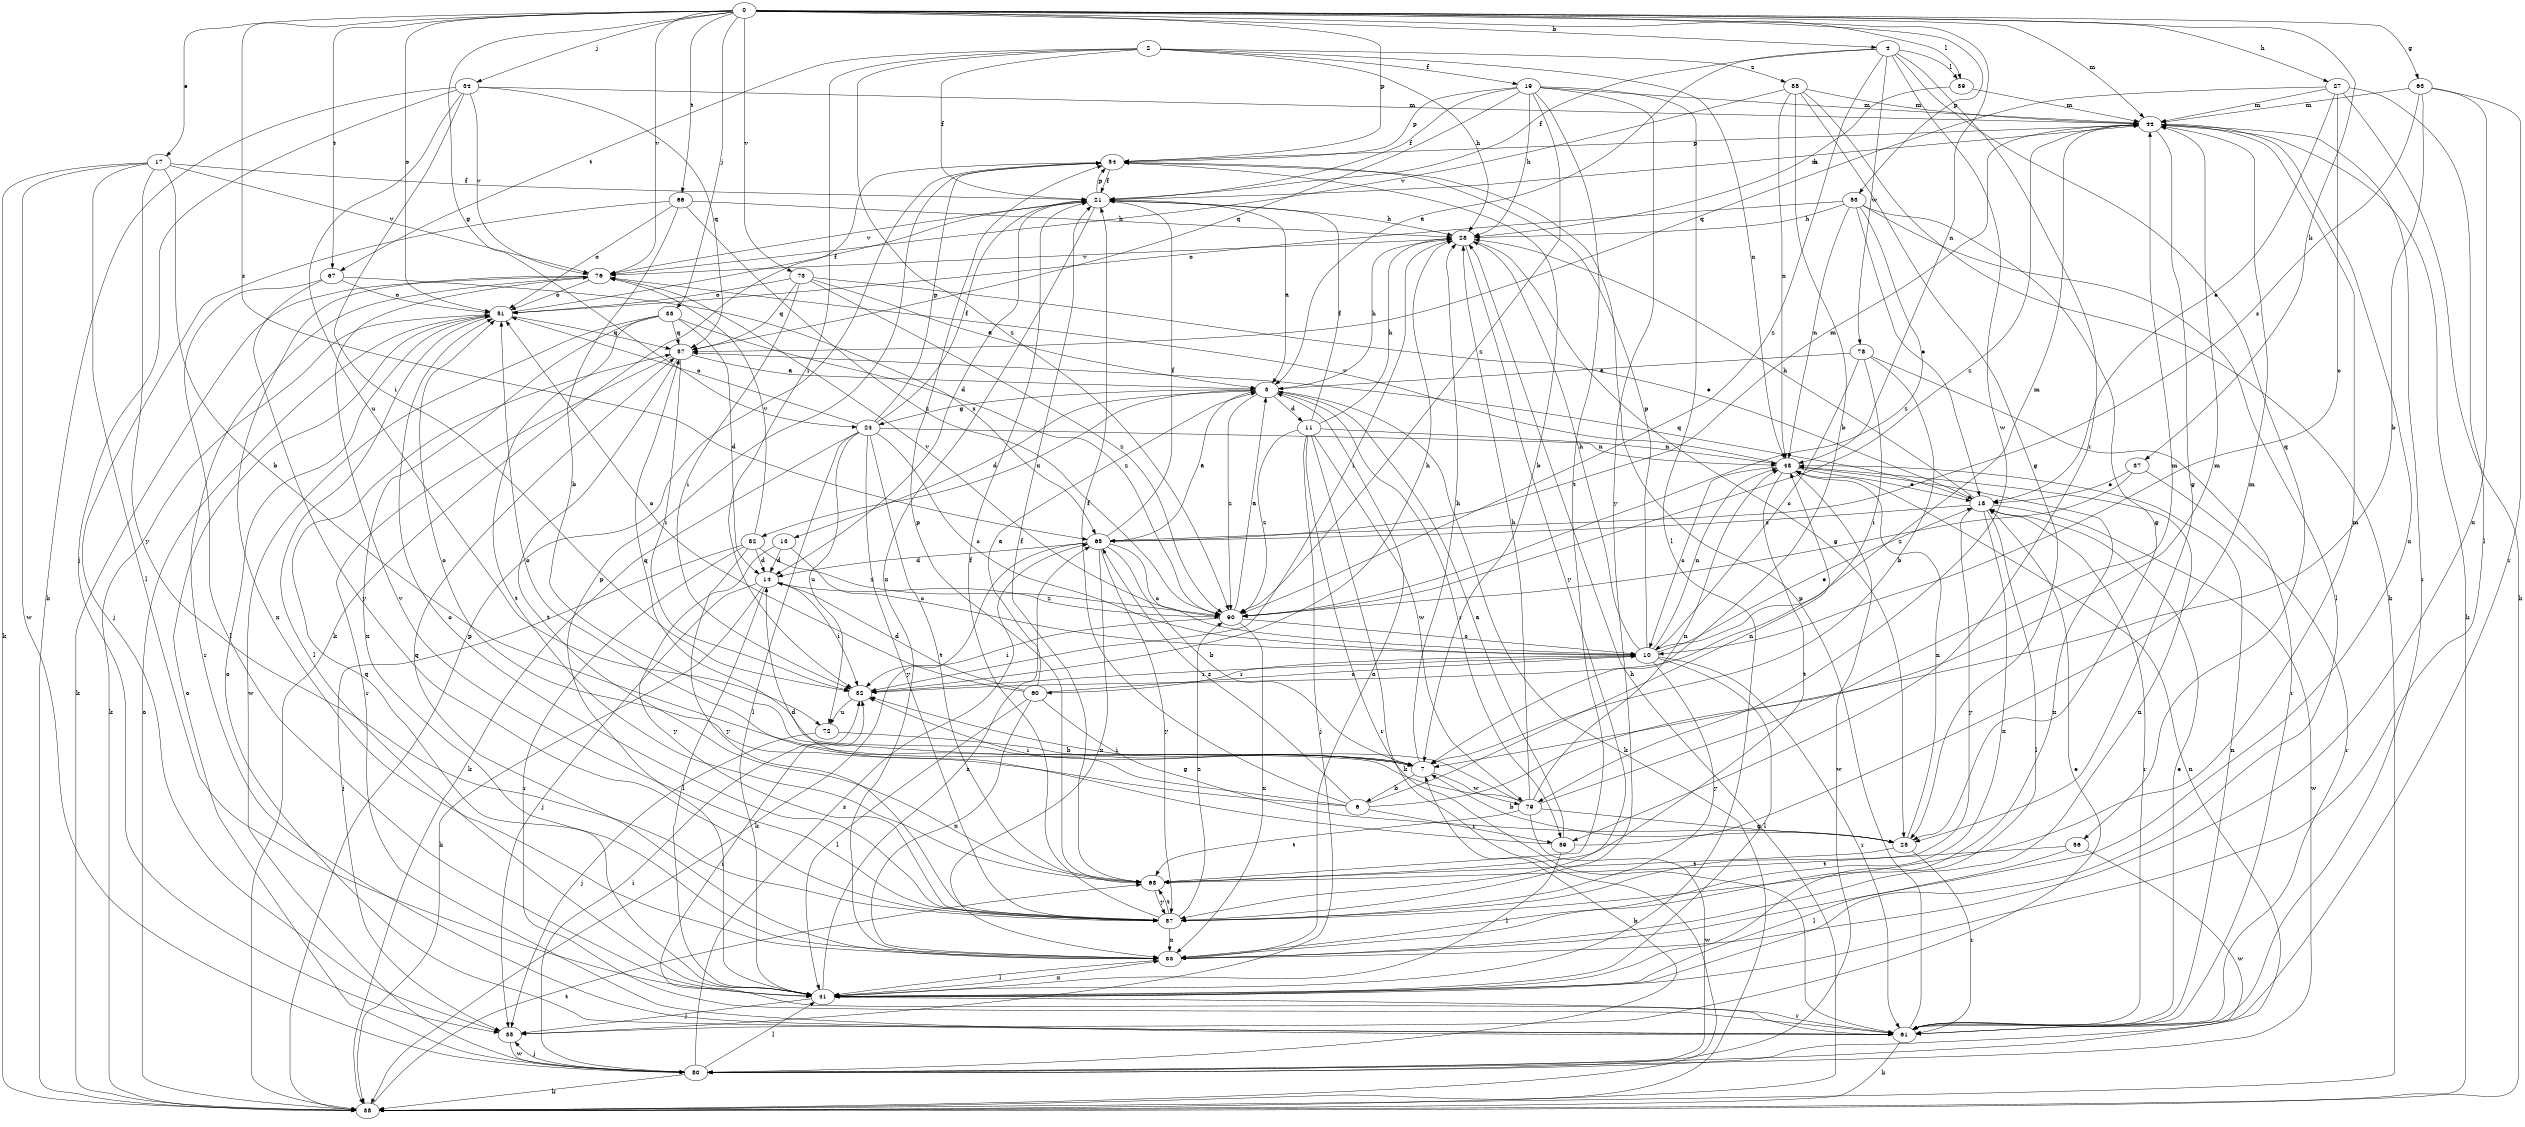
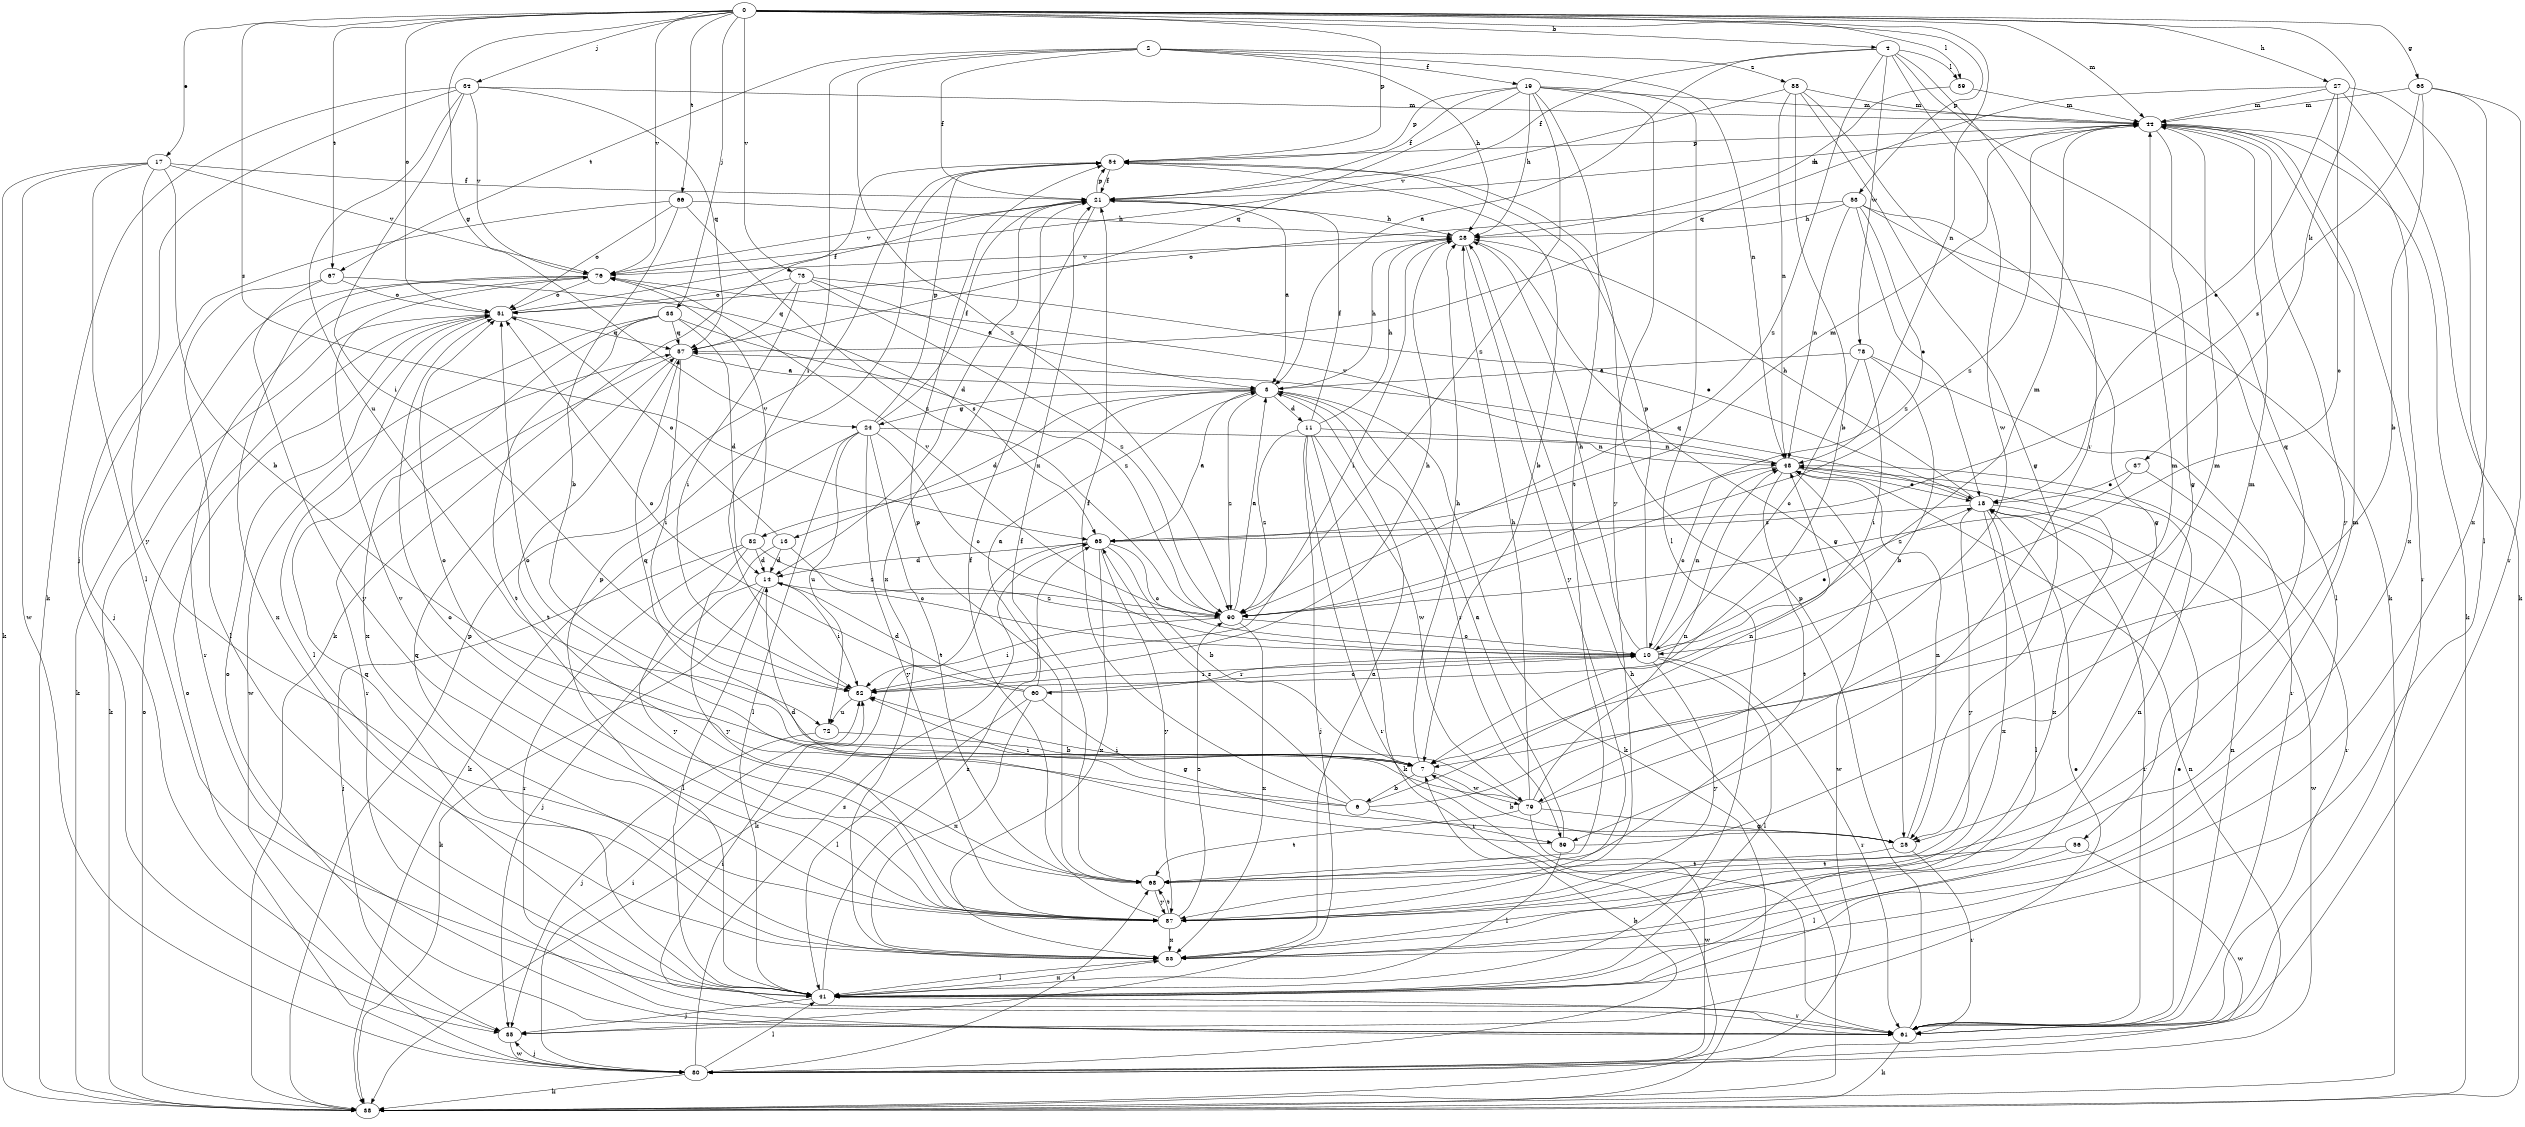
edge "65" -> "21": removed, label "f"
edge "24" -> "51": now "13" -> "51"
edge "44" -> "87": added, label "y"
edge "38" -> "68": now "80" -> "68"
